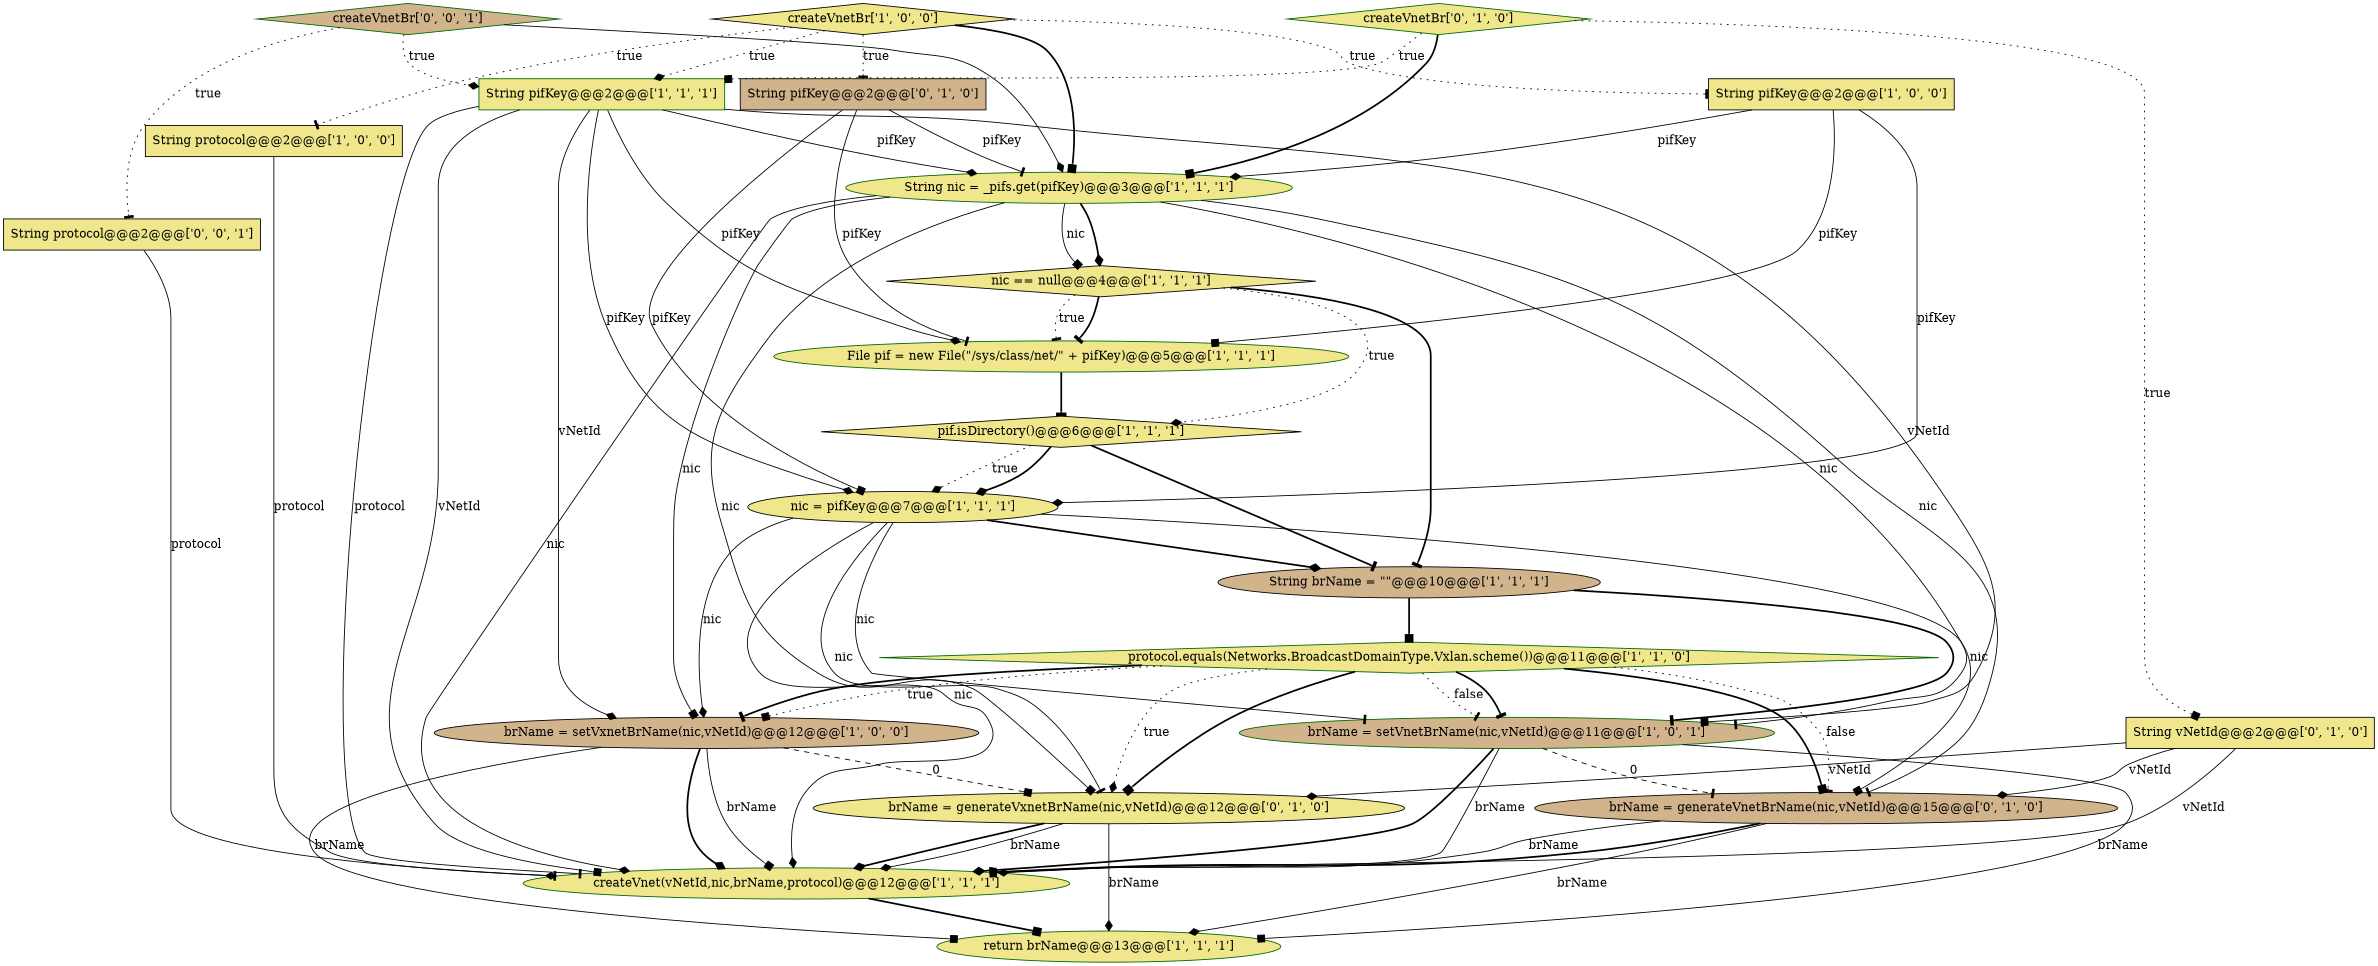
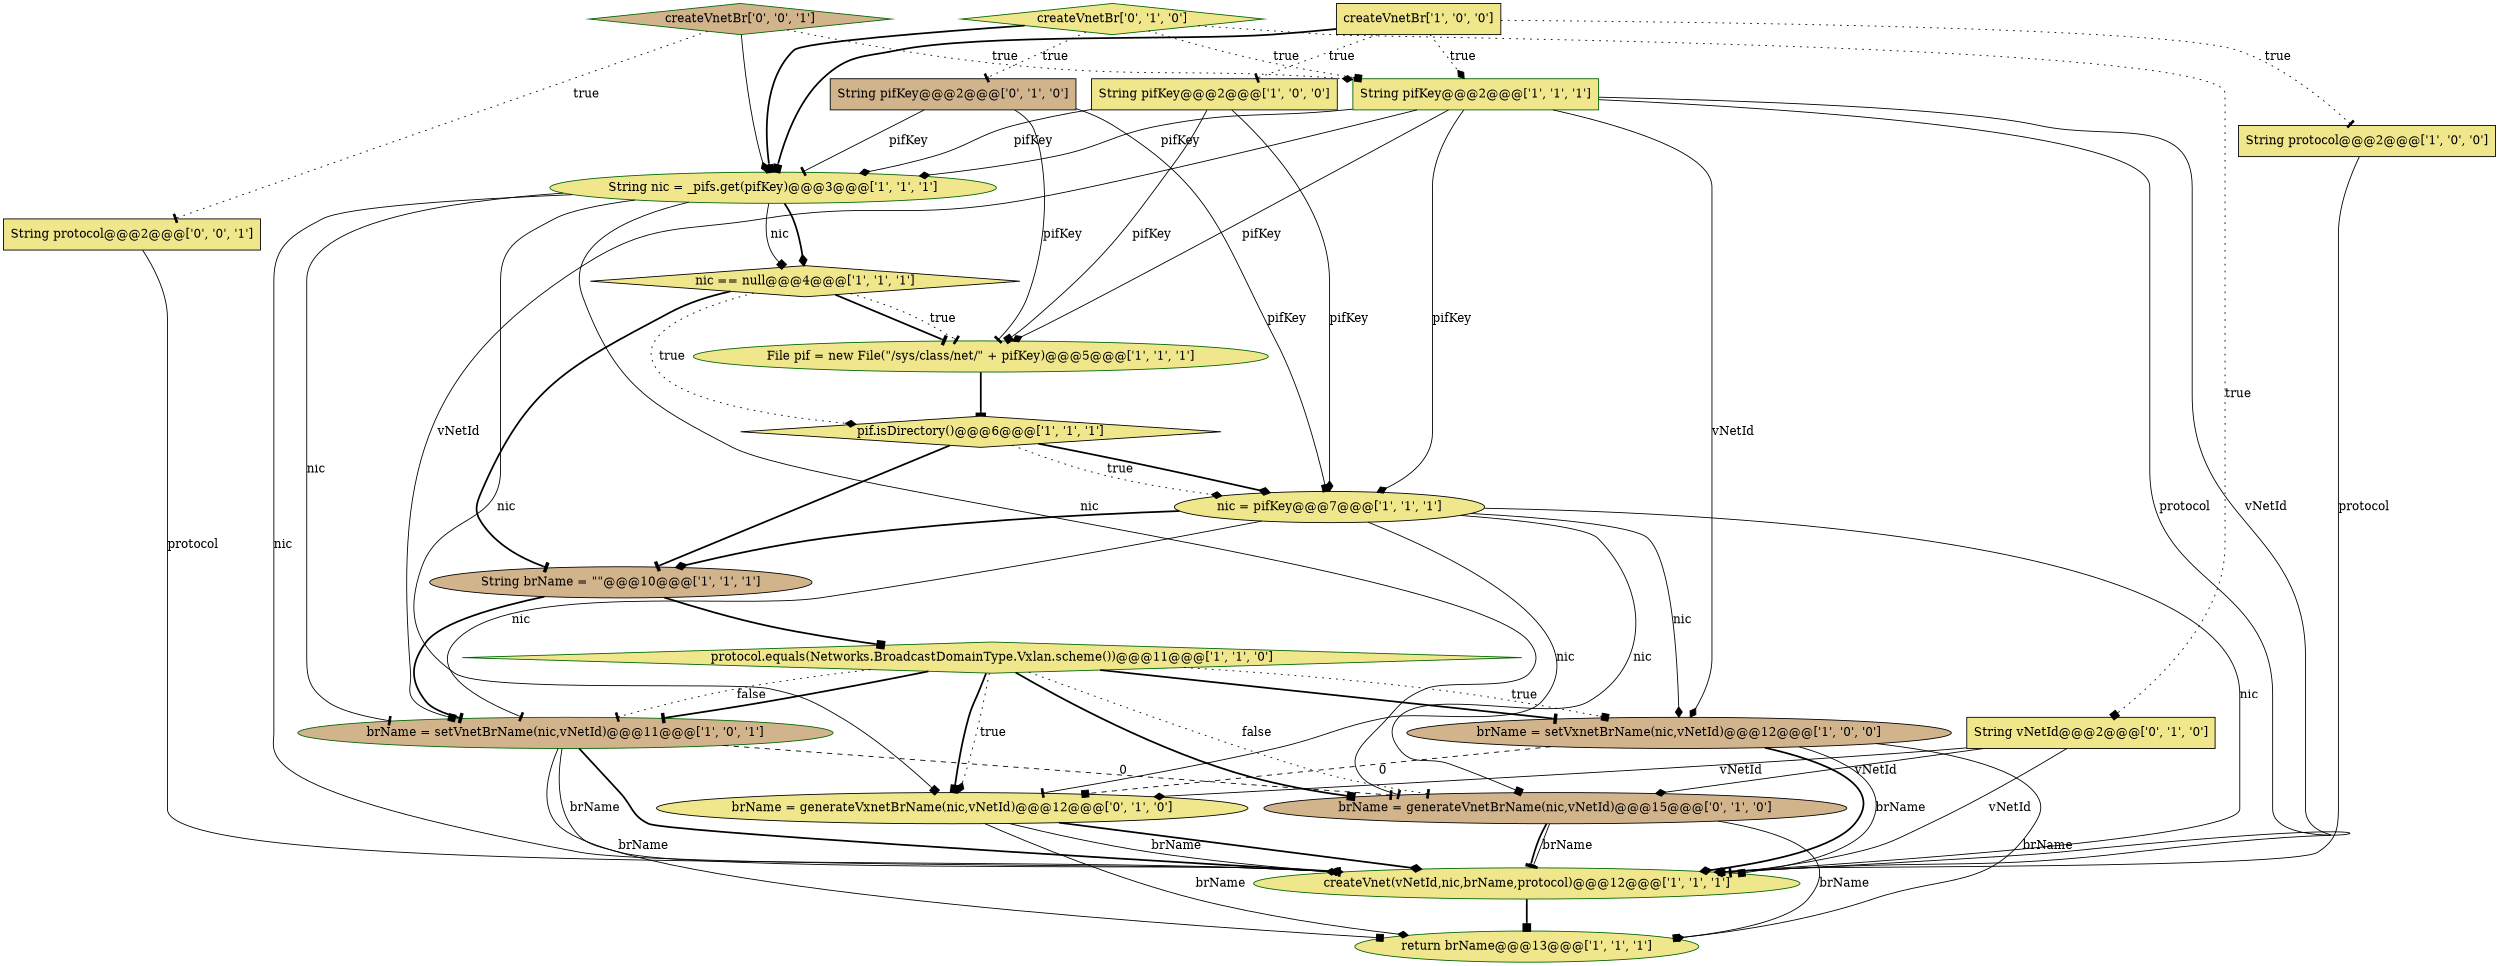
node "createVnetBr['1', '0', '0']": shape diamond -> box
edge "createVnetBr['1', '0', '0']" -> "String pifKey@@@2@@@['0', '1', '0']": now "createVnetBr['0', '1', '0']" -> "String pifKey@@@2@@@['0', '1', '0']"
edge "String nic = _pifs.get(pifKey)@@@3@@@['1', '1', '1']" -> "brName = setVxnetBrName(nic,vNetId)@@@12@@@['1', '0', '0']": removed, label "nic"
